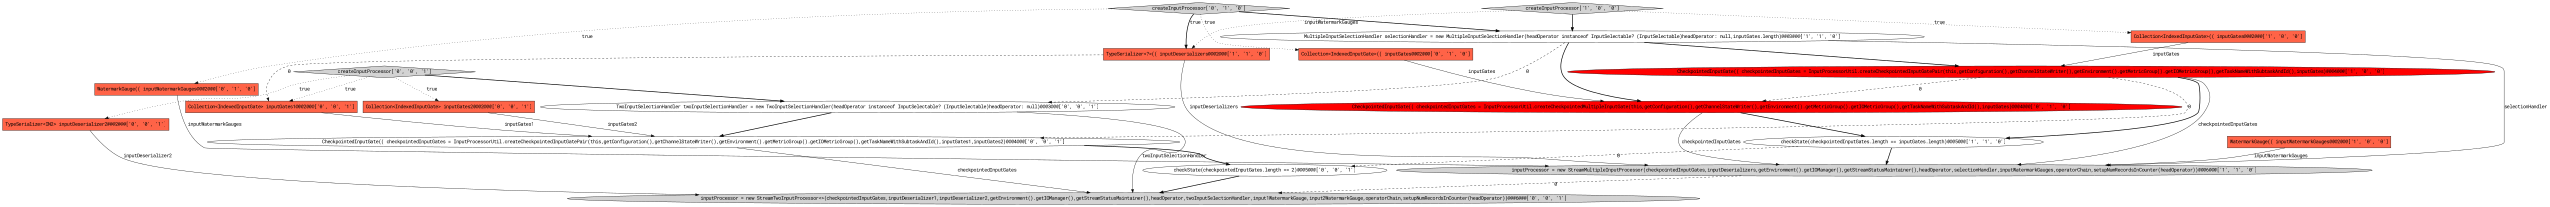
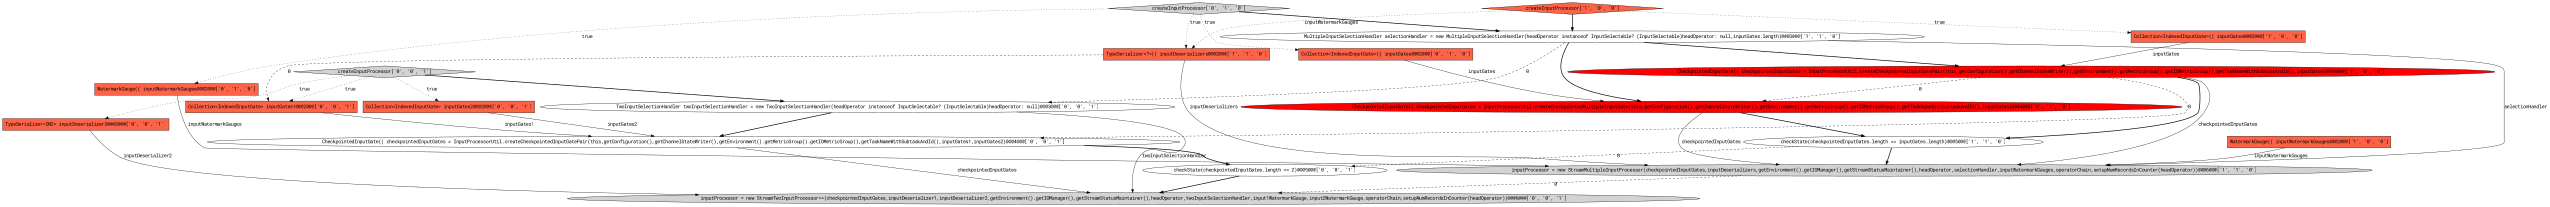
node "createInputProcessor['1', '0', '0']": fillcolor lightgray -> tomato
edge "createInputProcessor['0', '1', '0']" -> "TypeSerializer<?>(( inputDeserializers@@@2@@@['1', '1', '0']": style bold -> dotted
